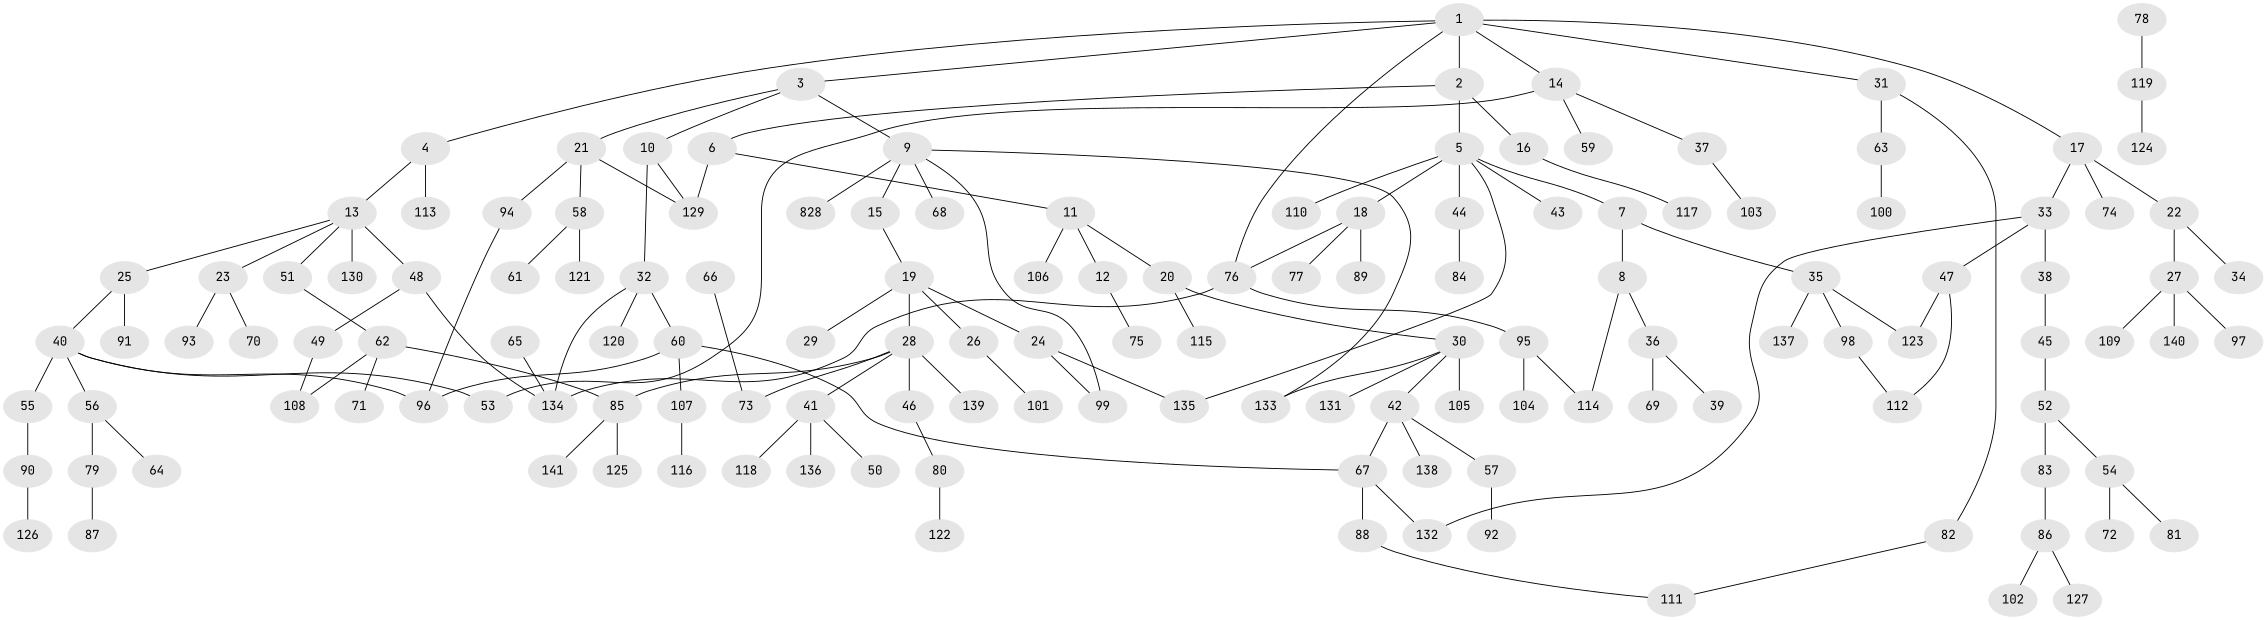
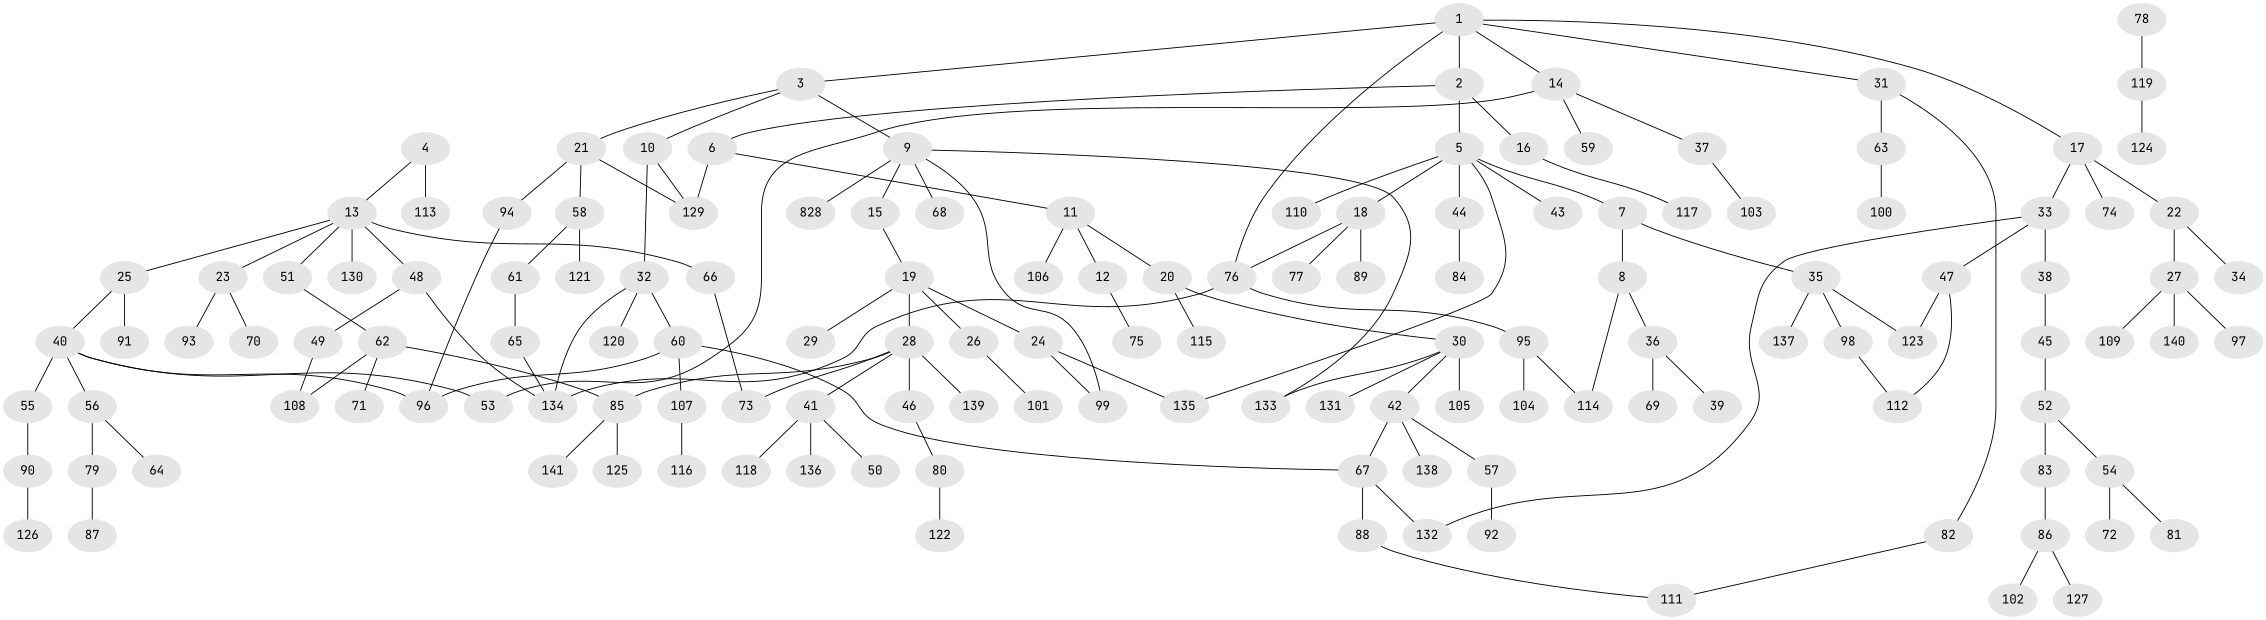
edge "1" -- "4": removed
edge "13" -- "66": added
edge "61" -- "65": added
